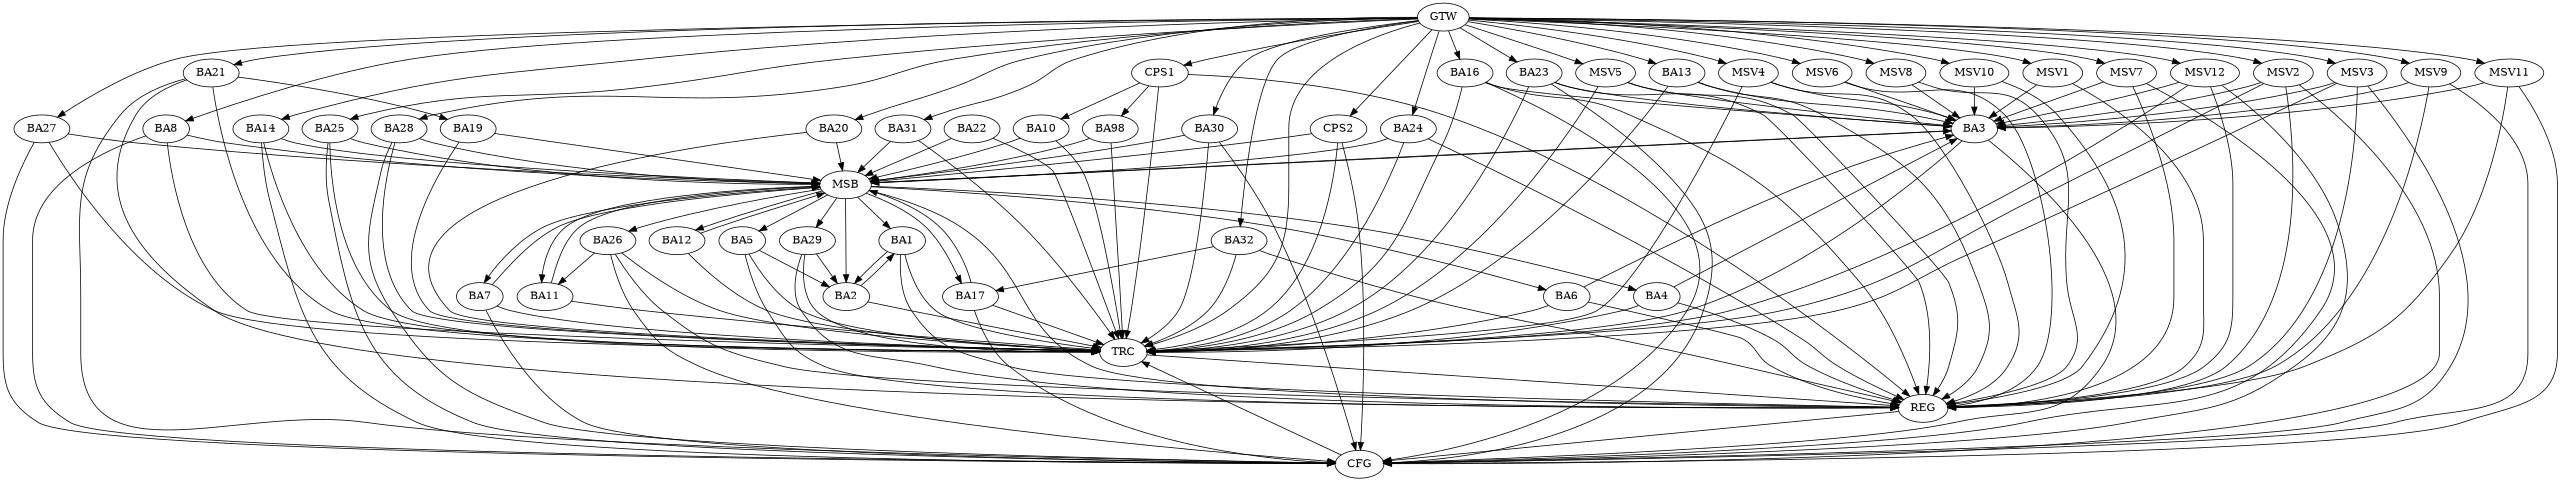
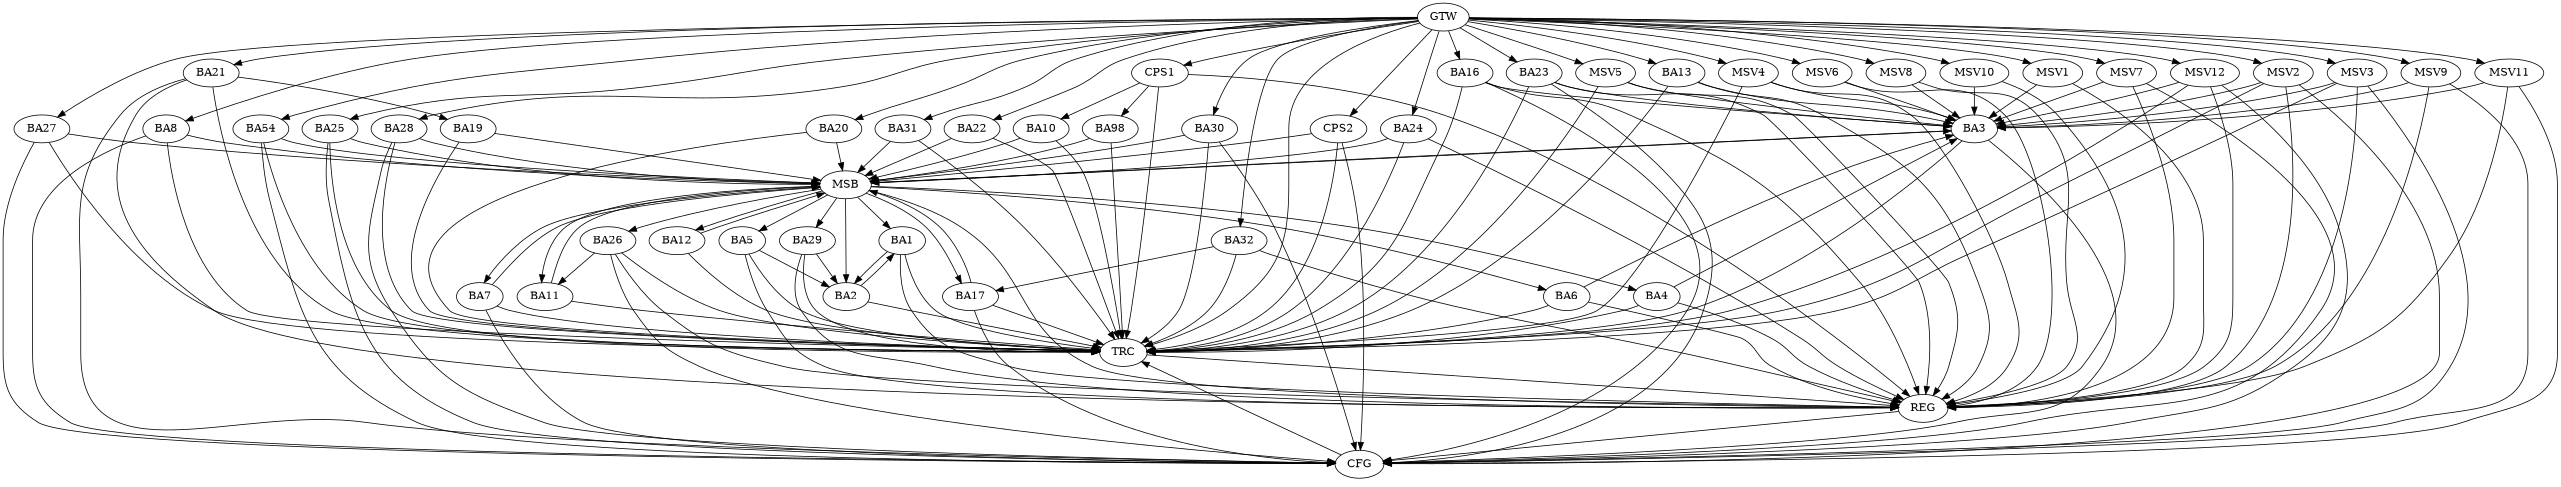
edge "GTW" -> "BA22": added
node "BA14": label "BA14" -> "BA54"
